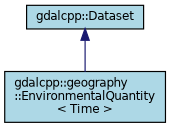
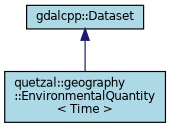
node "gdalcpp::geography ::EnvironmentalQuantity < Time >": label "gdalcpp::geography ::EnvironmentalQuantity < Time >" -> "quetzal::geography ::EnvironmentalQuantity < Time >"
